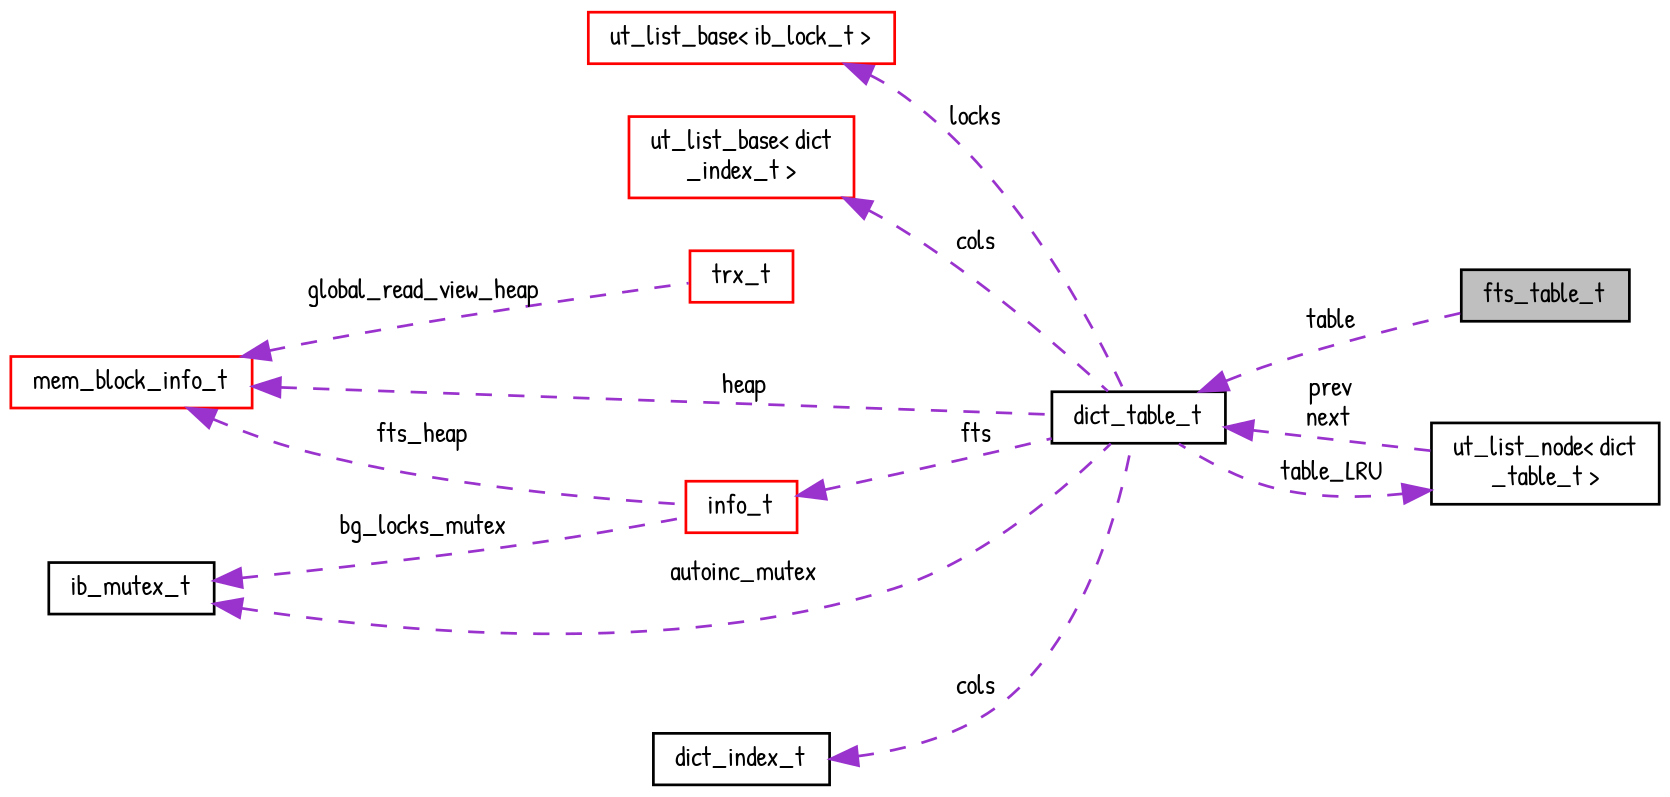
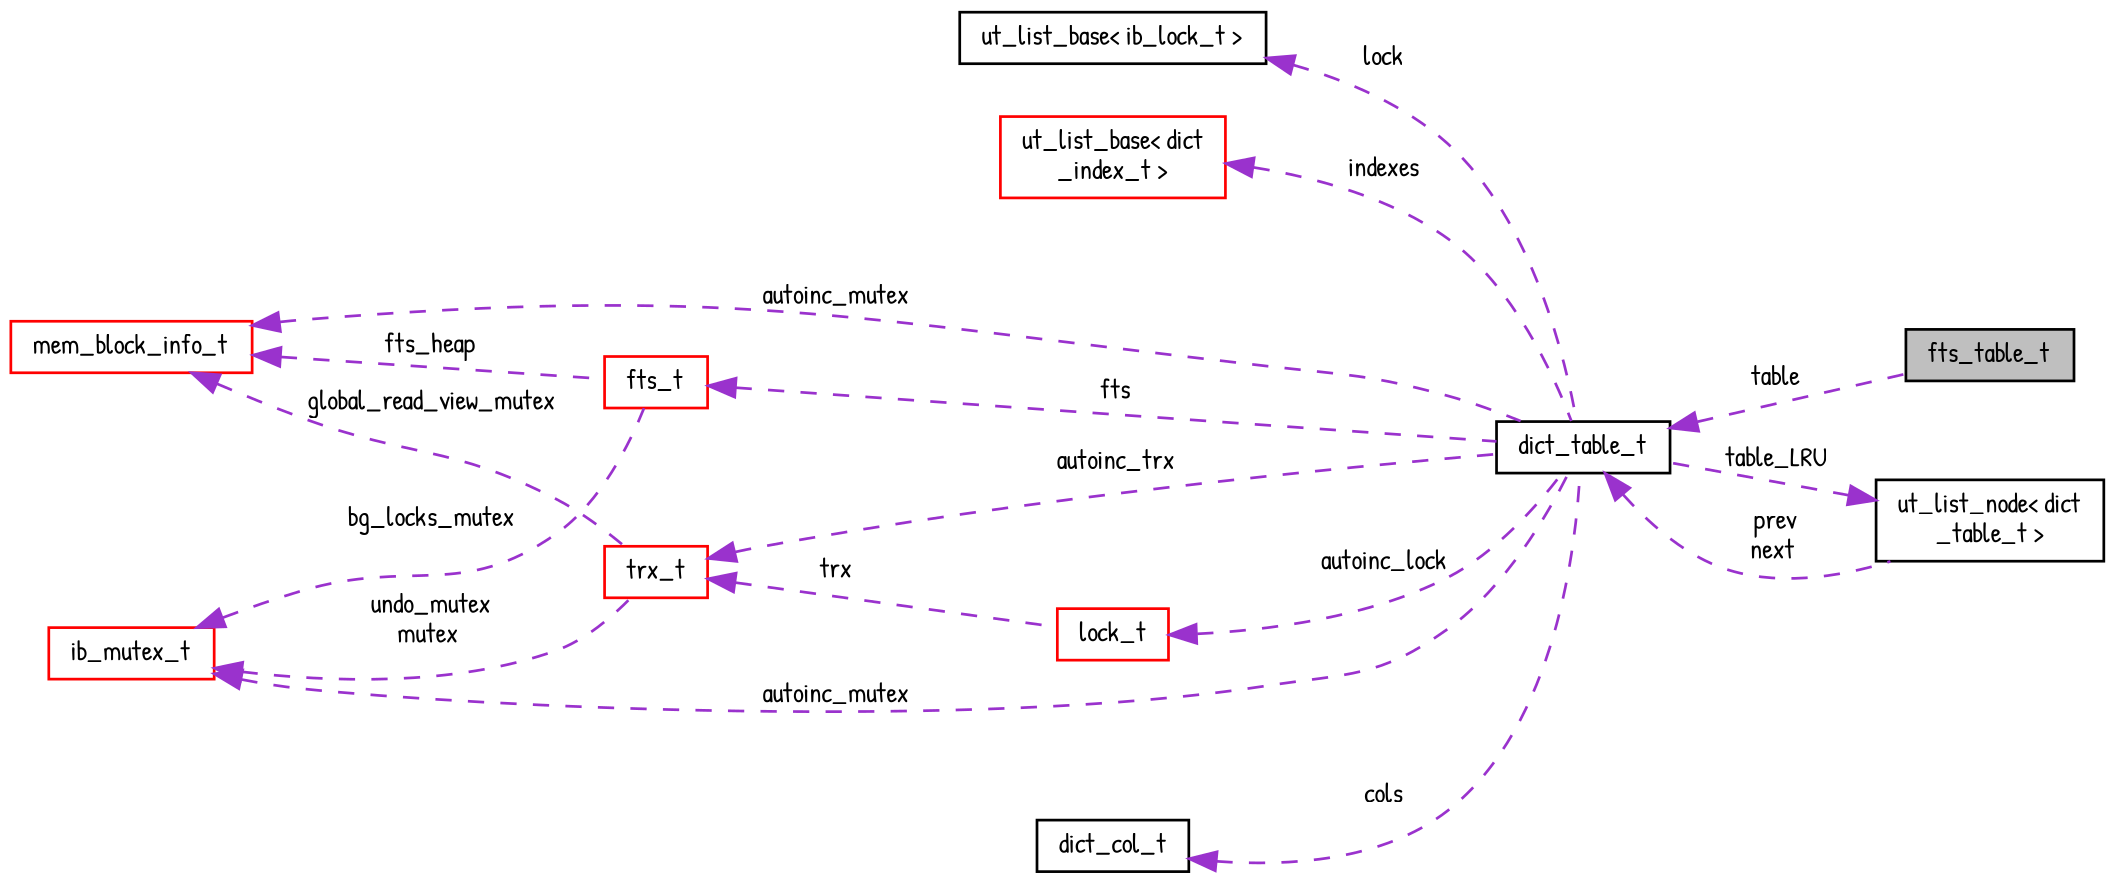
node "ut_list_base< ib_lock_t >": color red -> black
edge "dict_table_t" -> "ut_list_base< ib_lock_t >": label " locks" -> " lock"
edge "dict_table_t" -> "ut_list_base< dict _index_t >": label " cols" -> " indexes"
edge "trx_t" -> "mem_block_info_t": label " global_read_view_heap" -> " global_read_view_mutex"
edge "dict_table_t" -> "mem_block_info_t": label " heap" -> " autoinc_mutex"
edge "dict_table_t" -> "trx_t": added, label "autoinc_trx"
node "info_t": label "info_t" -> "fts_t"
node "ib_mutex_t": color black -> red
node "lock_t": added
edge "trx_t" -> "ib_mutex_t": added, label "undo_mutex mutex"
node "dict_index_t": label "dict_index_t" -> "dict_col_t"
